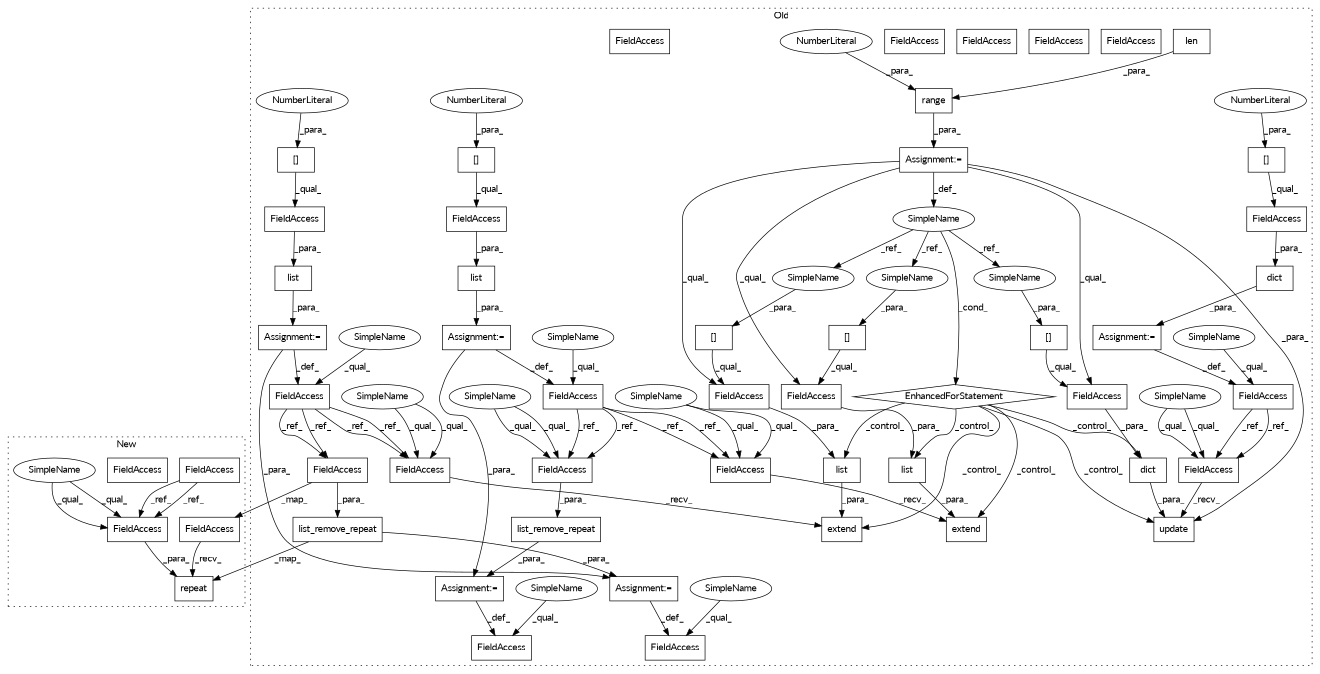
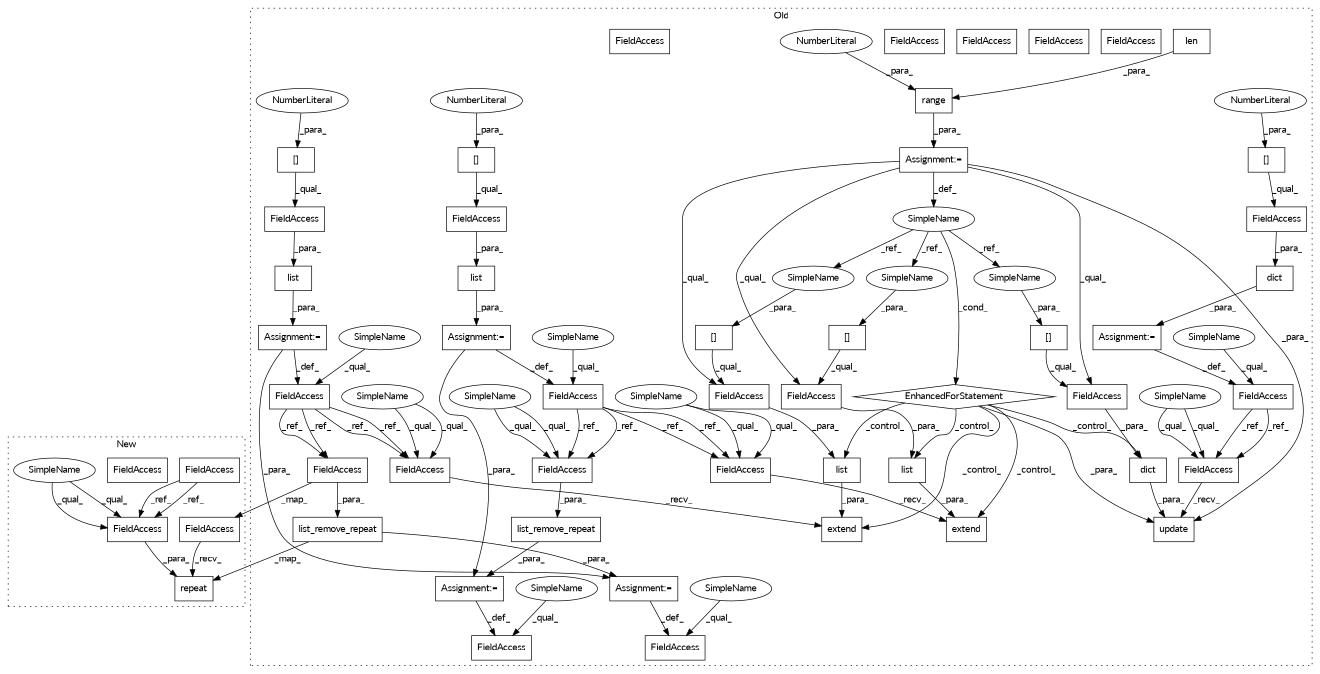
edge "EnhancedForStatement" -> "update": label "_control_" -> "_para_"
